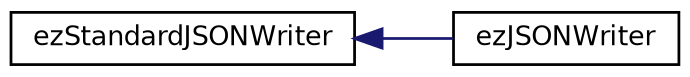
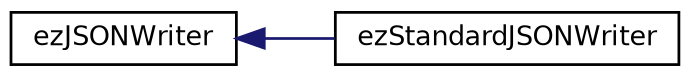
edge "ezJSONWriter" -> "ezStandardJSONWriter": reversed
